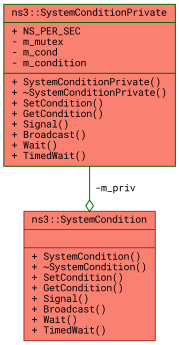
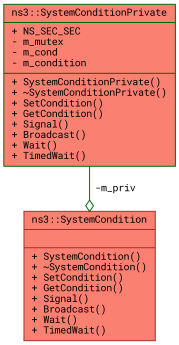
node "ns3::SystemConditionPrivate": text "+ NS_PER_SEC" -> "+ NS_SEC_SEC"
